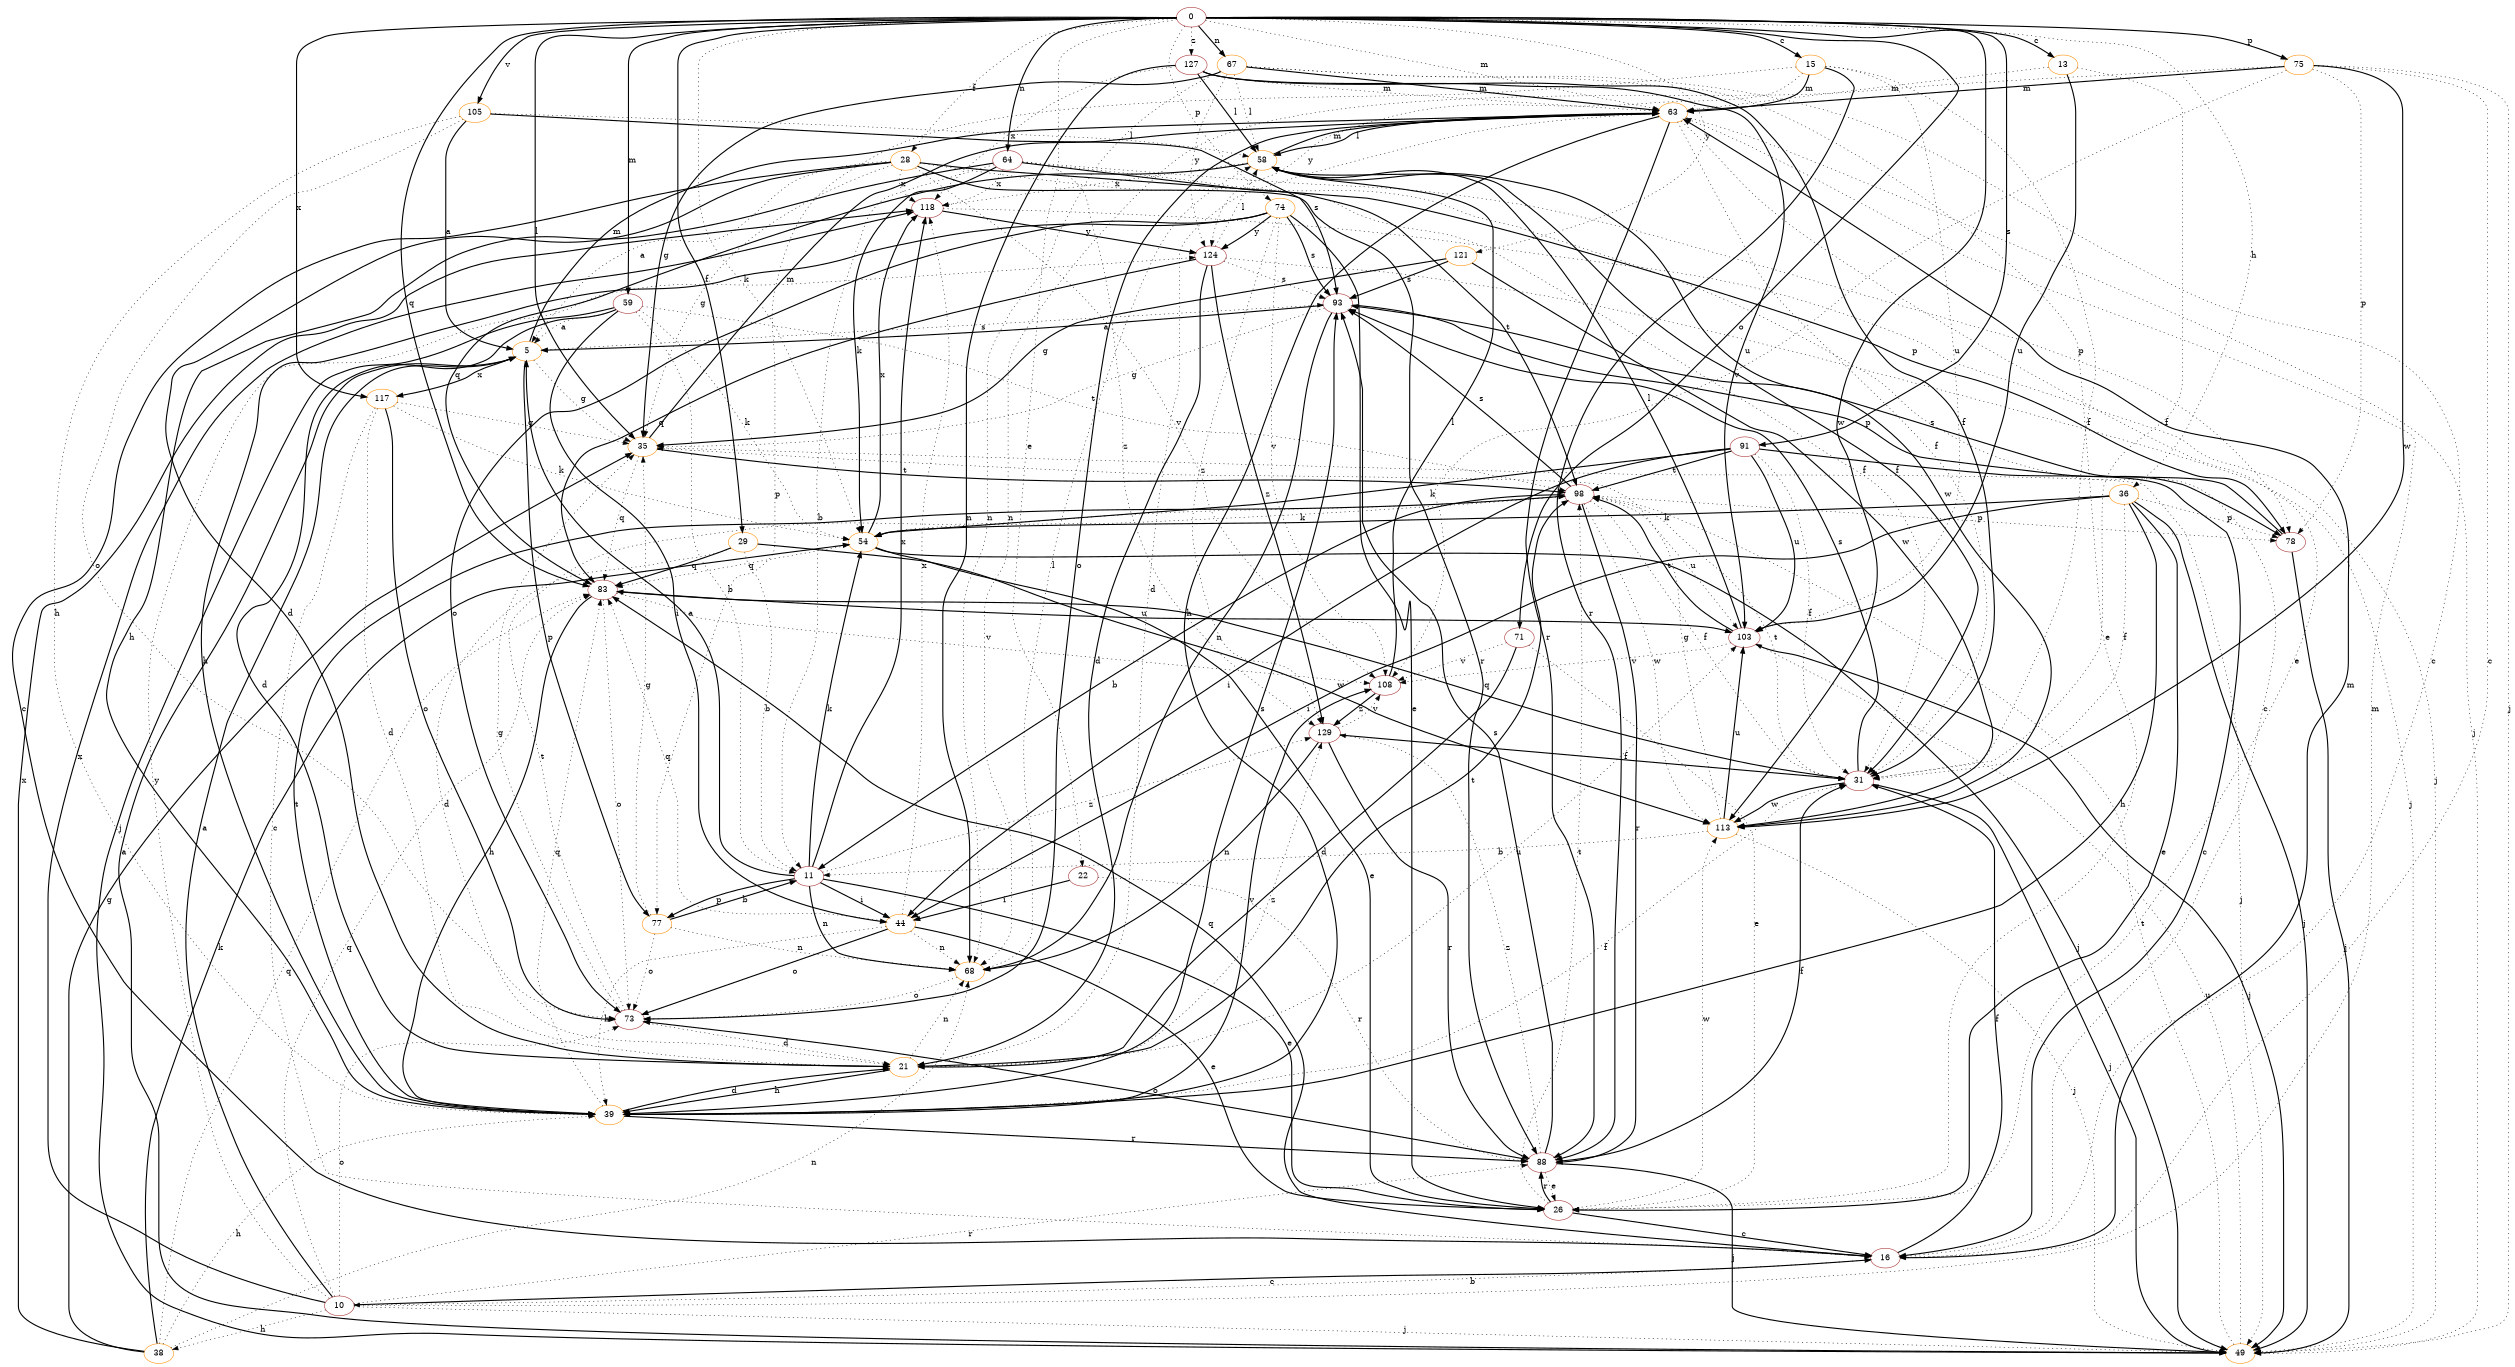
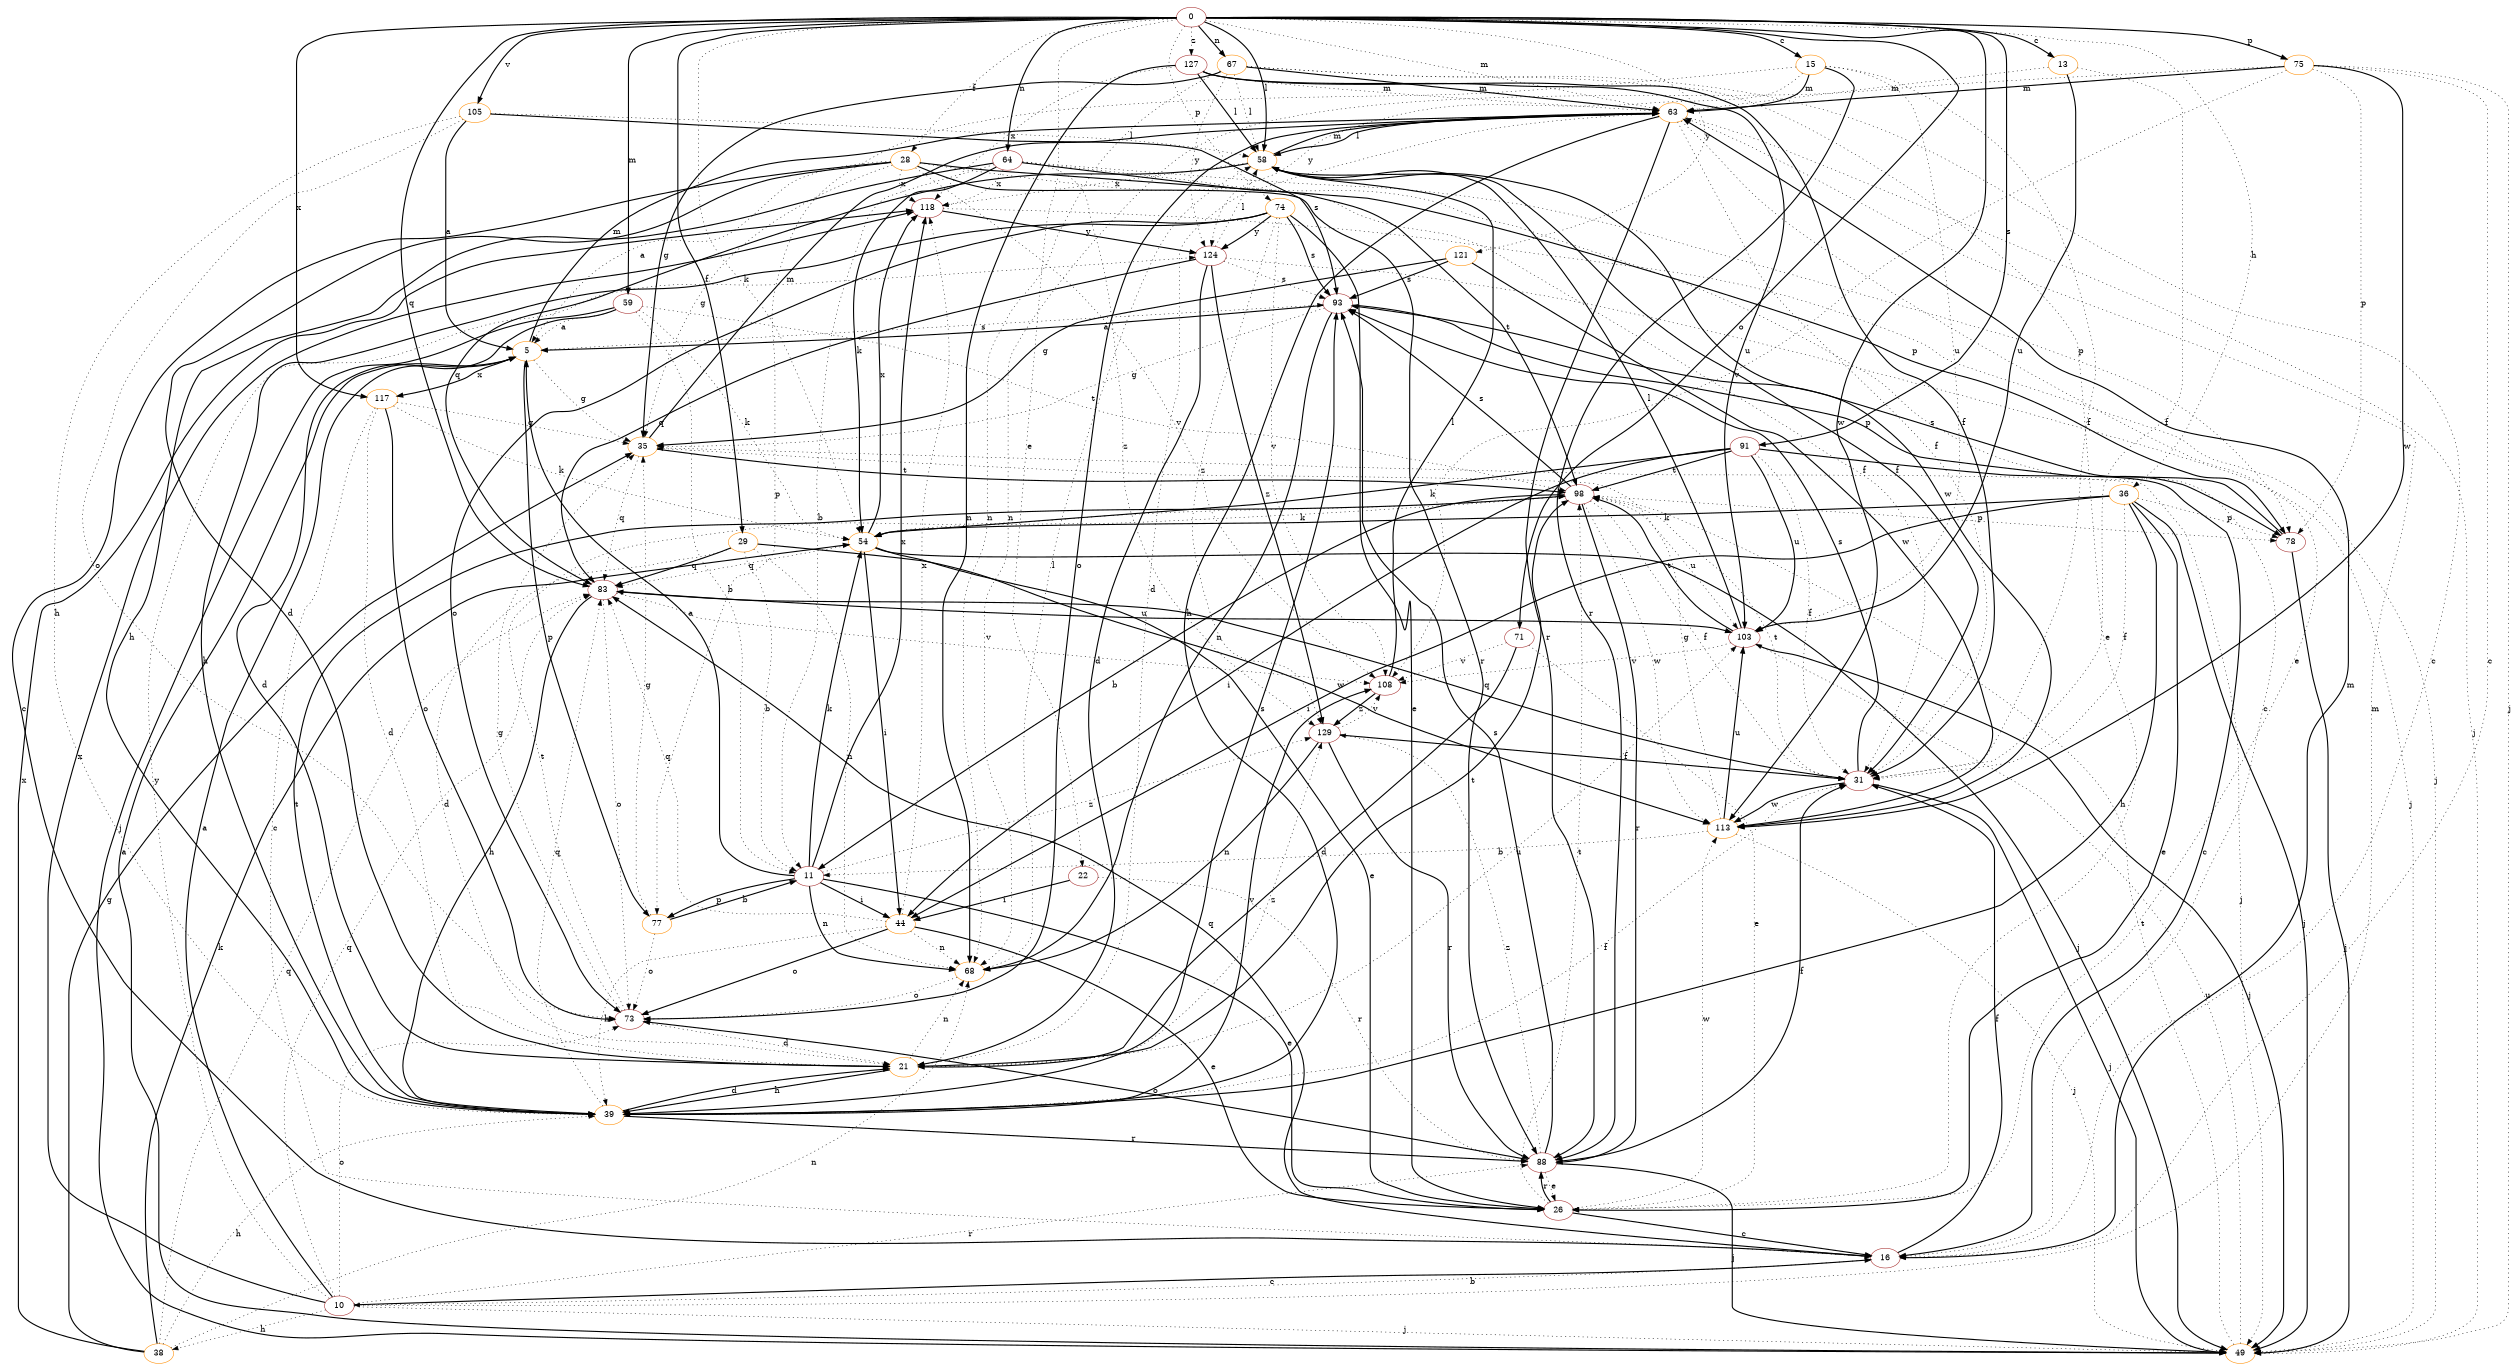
edge "0" -> "35": now "0" -> "58"
edge "59" -> "44": now "54" -> "44"
edge "77" -> "68": now "29" -> "68"
